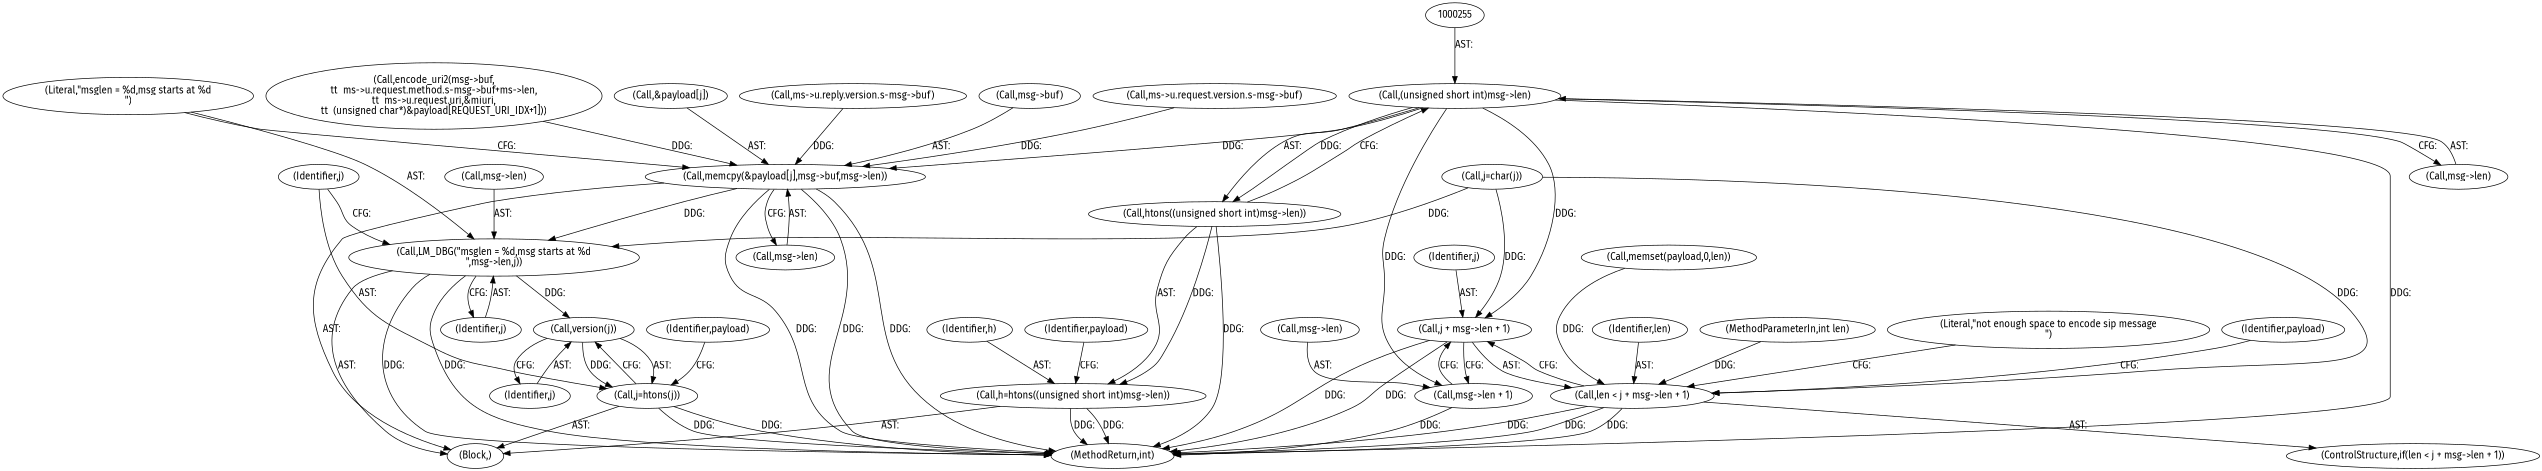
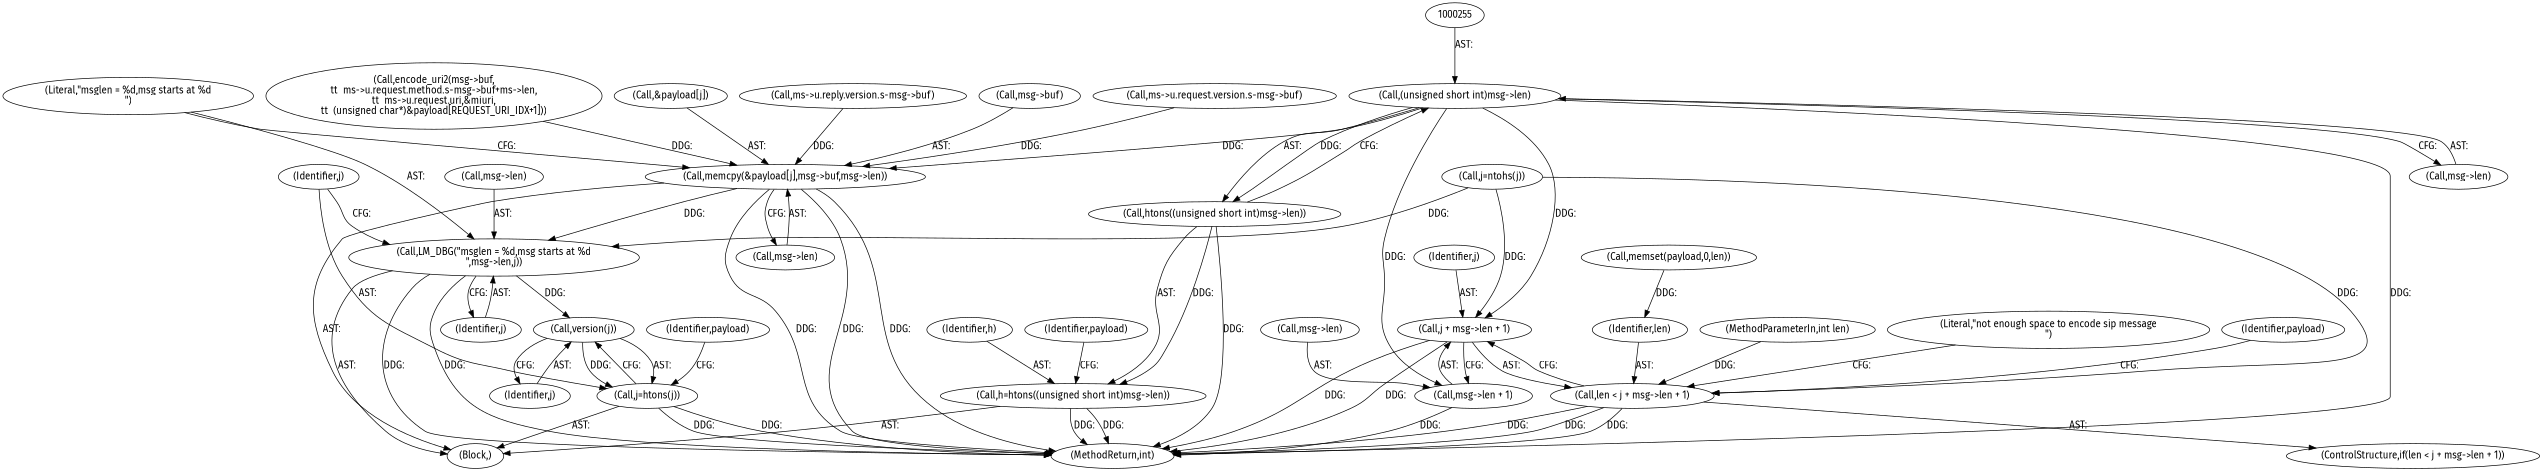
node "(Call,j=char(j))": label "(Call,j=char(j))" -> "(Call,j=ntohs(j))"
edge "(Call,memset(payload,0,len))" -> "(Call,len < j + msg->len + 1)": now "(Call,memset(payload,0,len))" -> "(Identifier,len)"
edge "(Call,msg->len + 1)" -> "(Call,j + msg->len + 1)": label "CFG: " -> "AST: "
